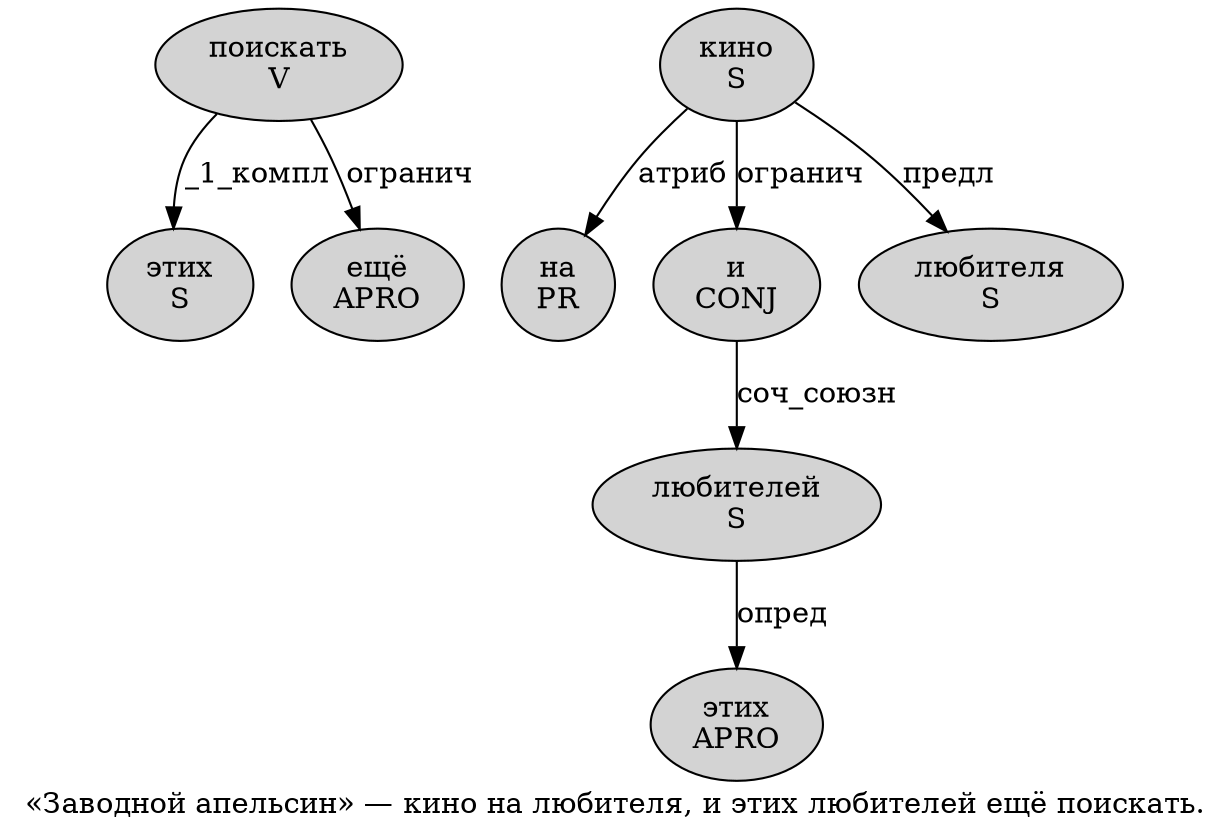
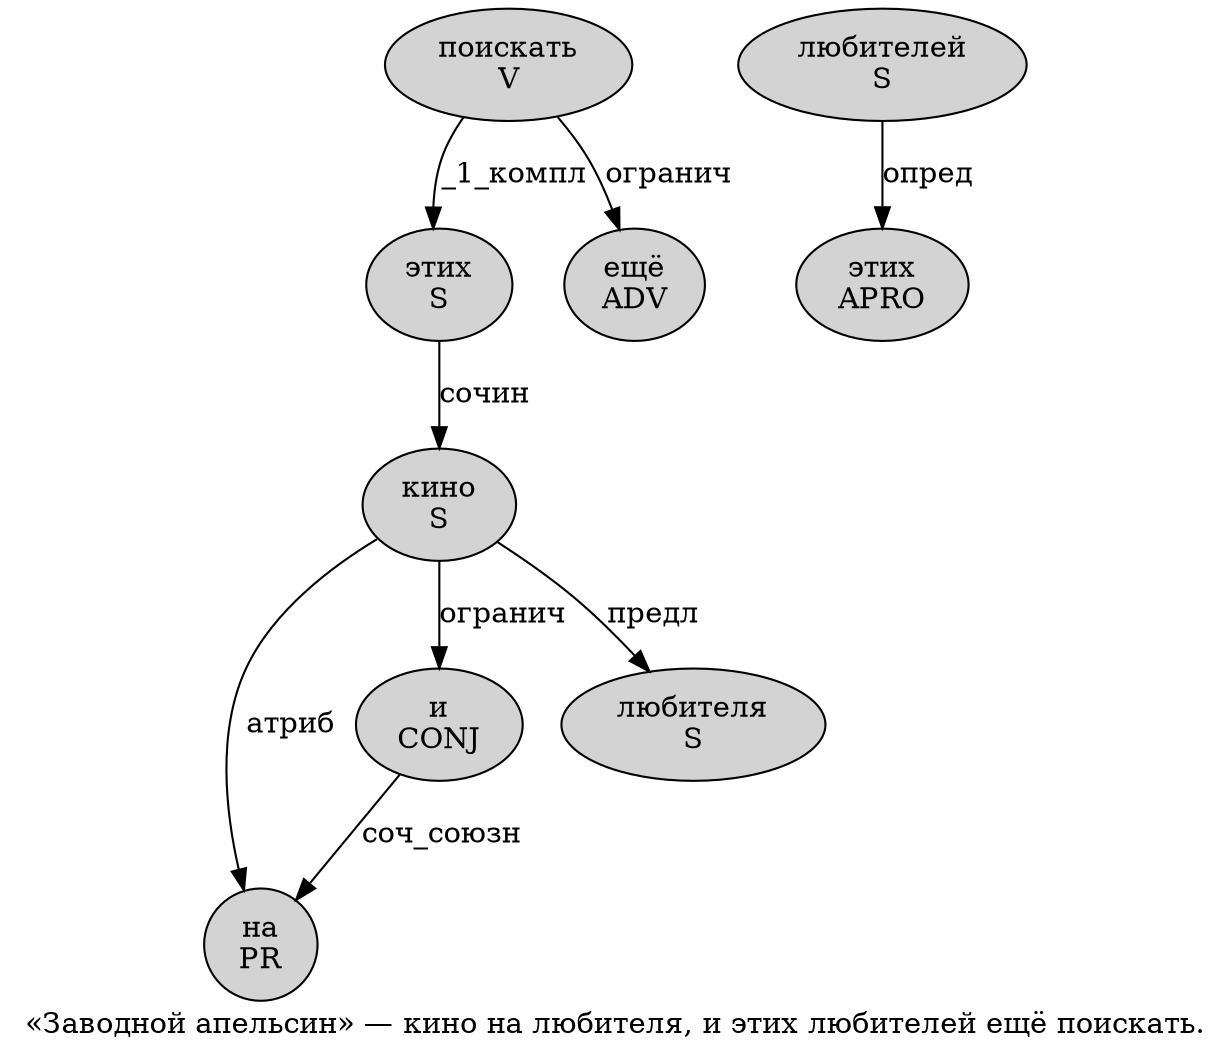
node "ещё APRO": label "ещё APRO" -> "ещё ADV"
edge "этих S" -> "кино S": added, label "сочин"
edge "и CONJ" -> "любителей S": now "и CONJ" -> "на PR"
